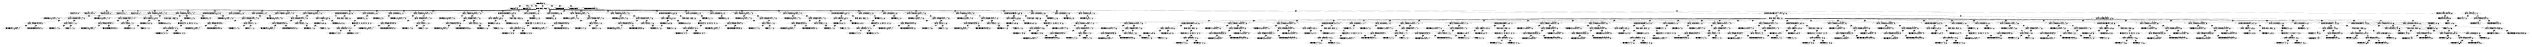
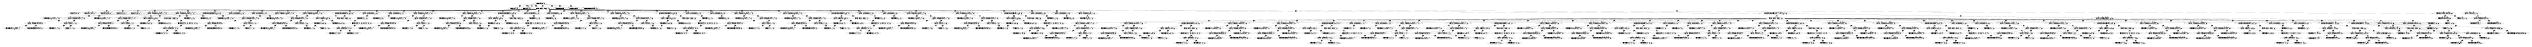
edge "(<operator>.addition,last + 1)" -> "(LITERAL,1,last + 1)": now "(RETURN,return false;,return false;)" -> "(LITERAL,1,last + 1)"
